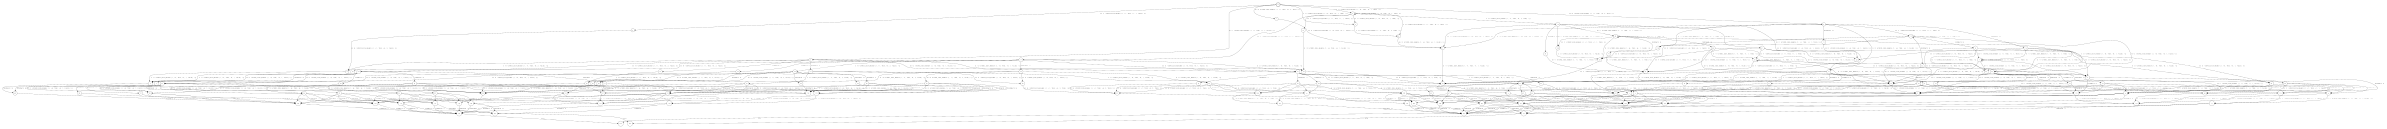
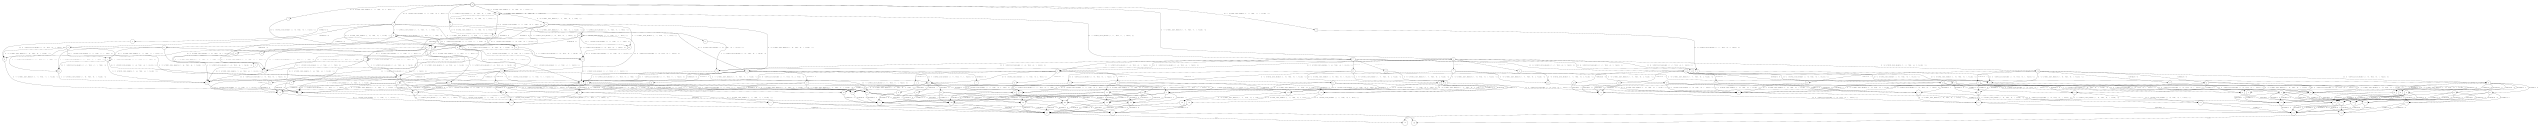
edge "5" -> "15": now "2" -> "15"
edge "27" -> "61": now "41" -> "61"
